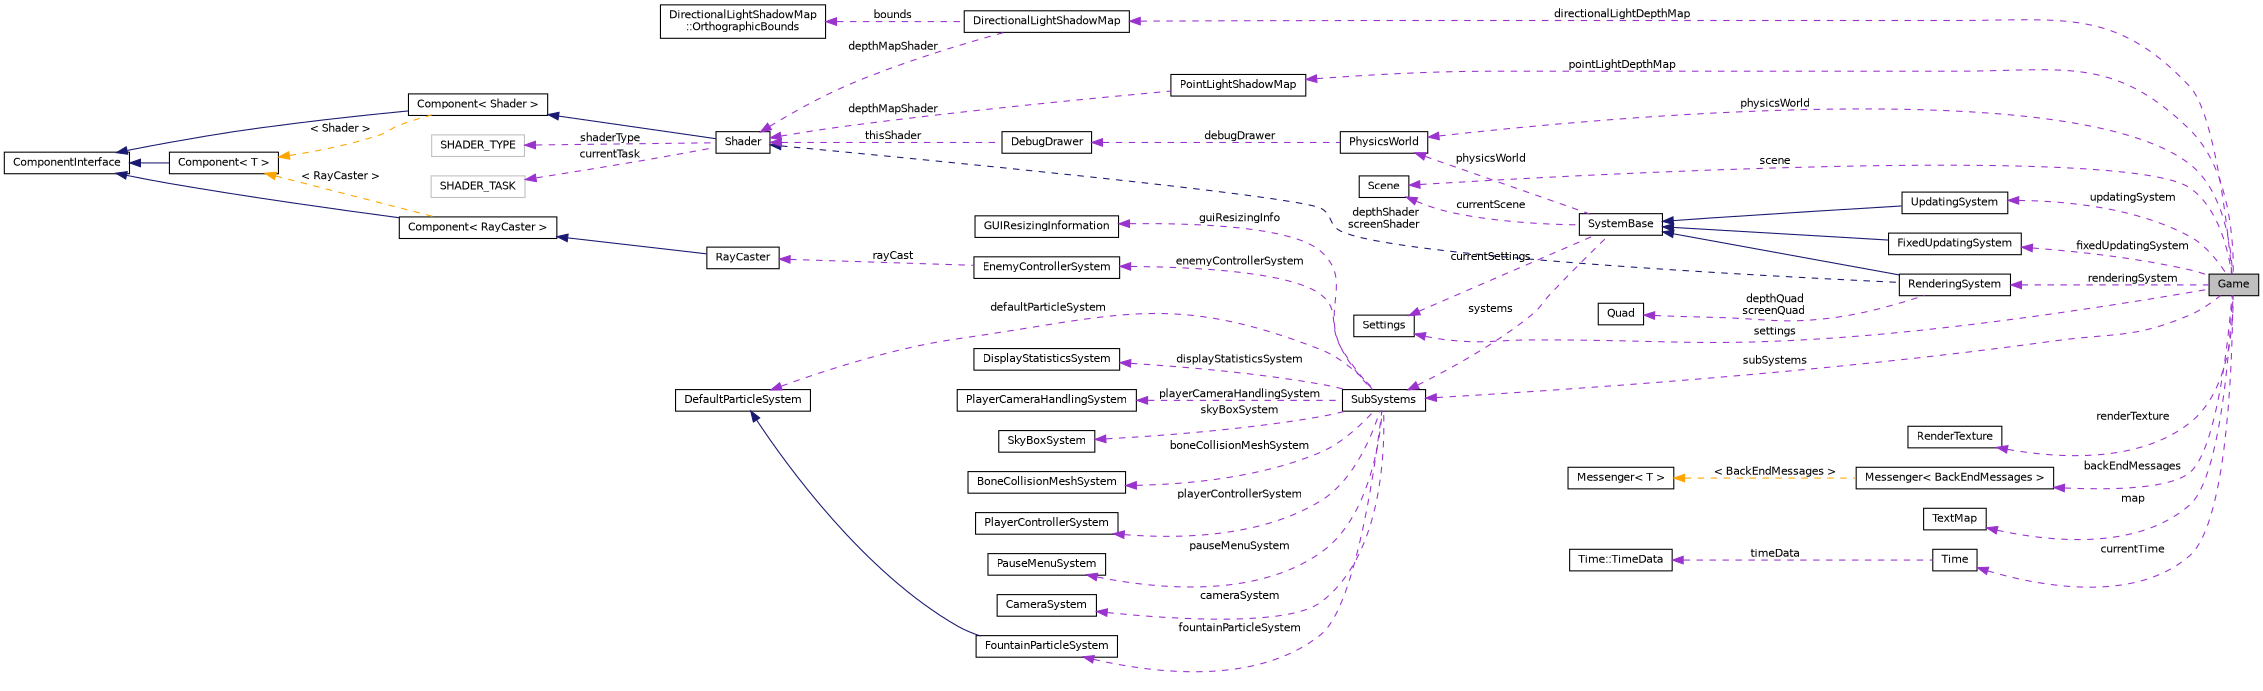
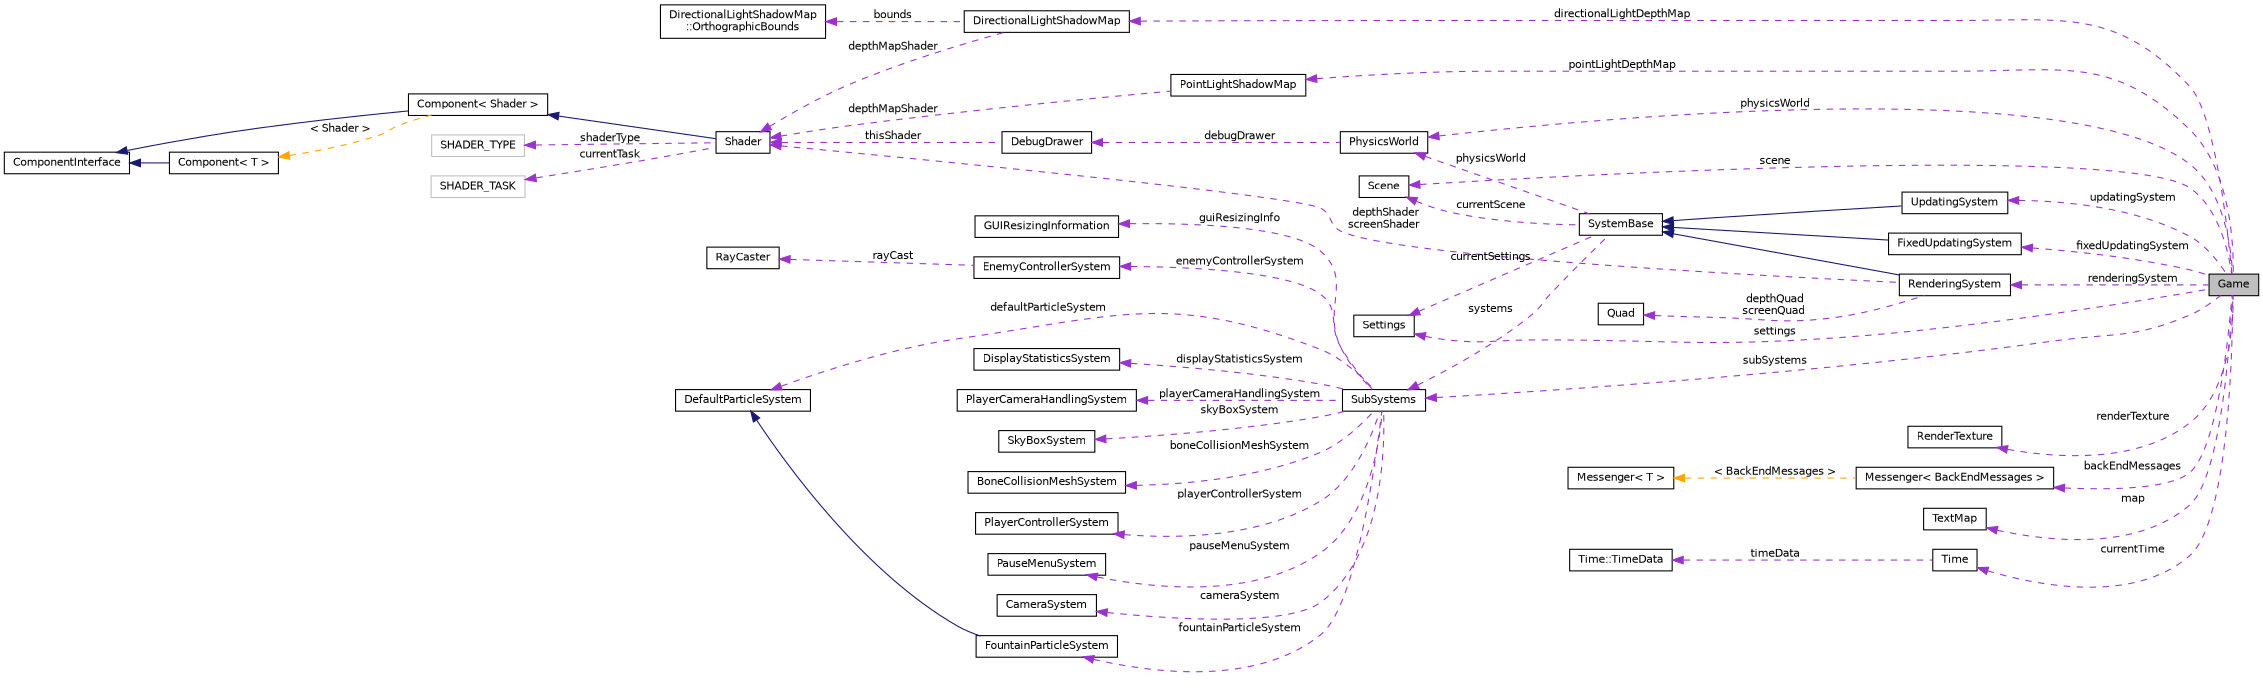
edge "RenderingSystem" -> "Shader": color midnightblue -> darkorchid3
node "Component< RayCaster >": removed
